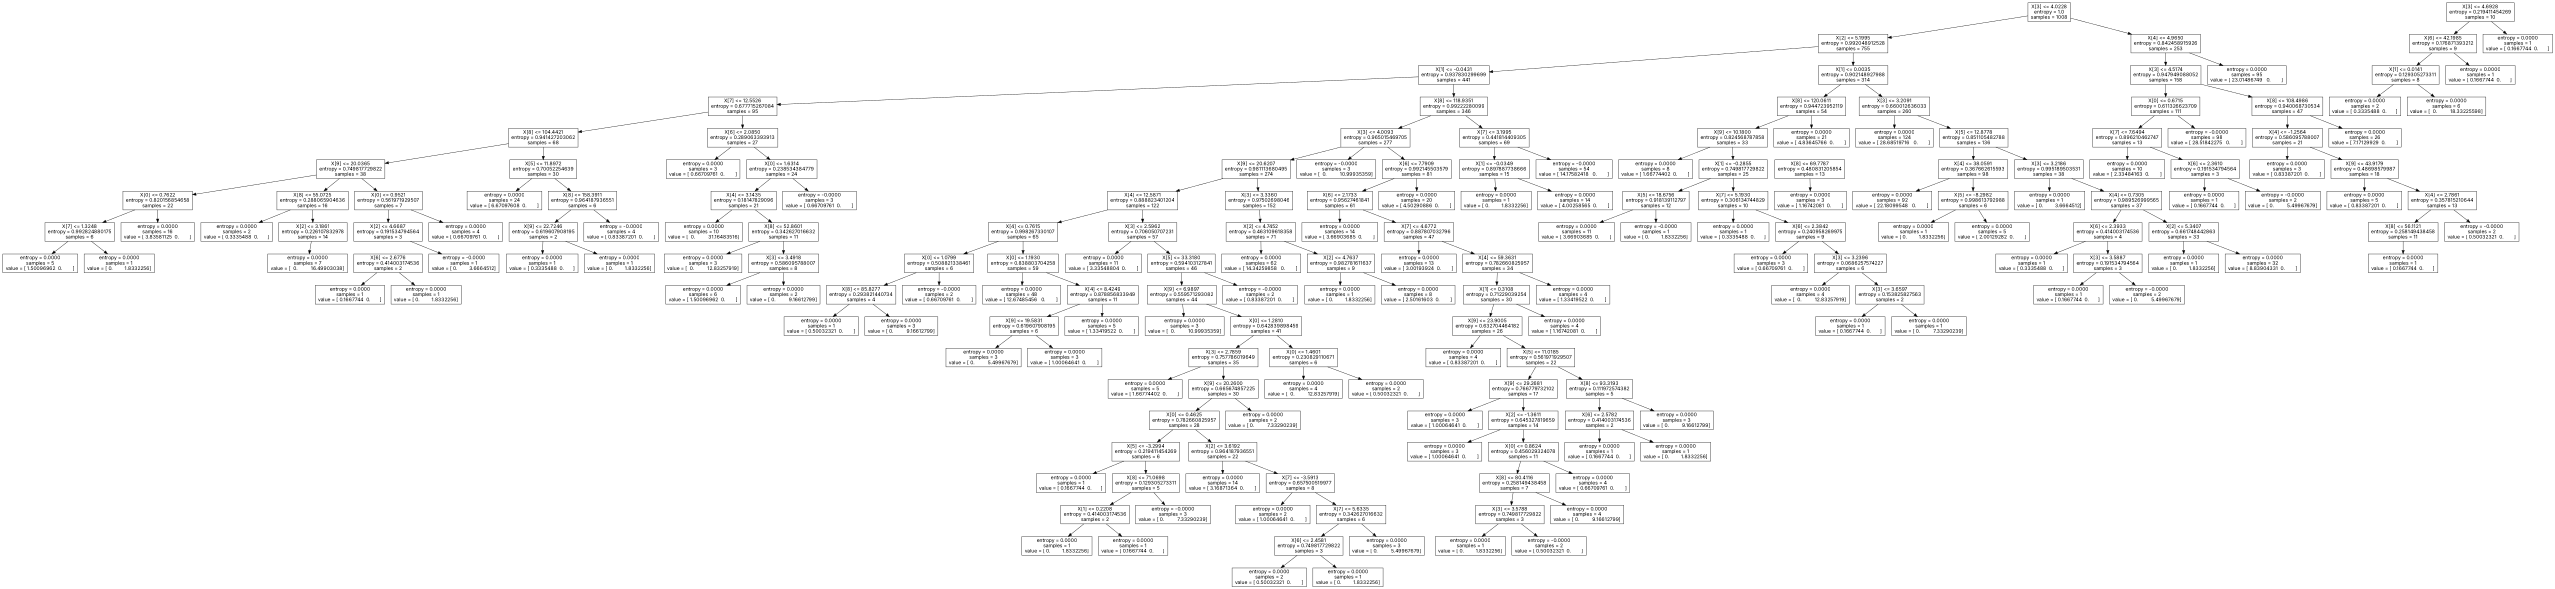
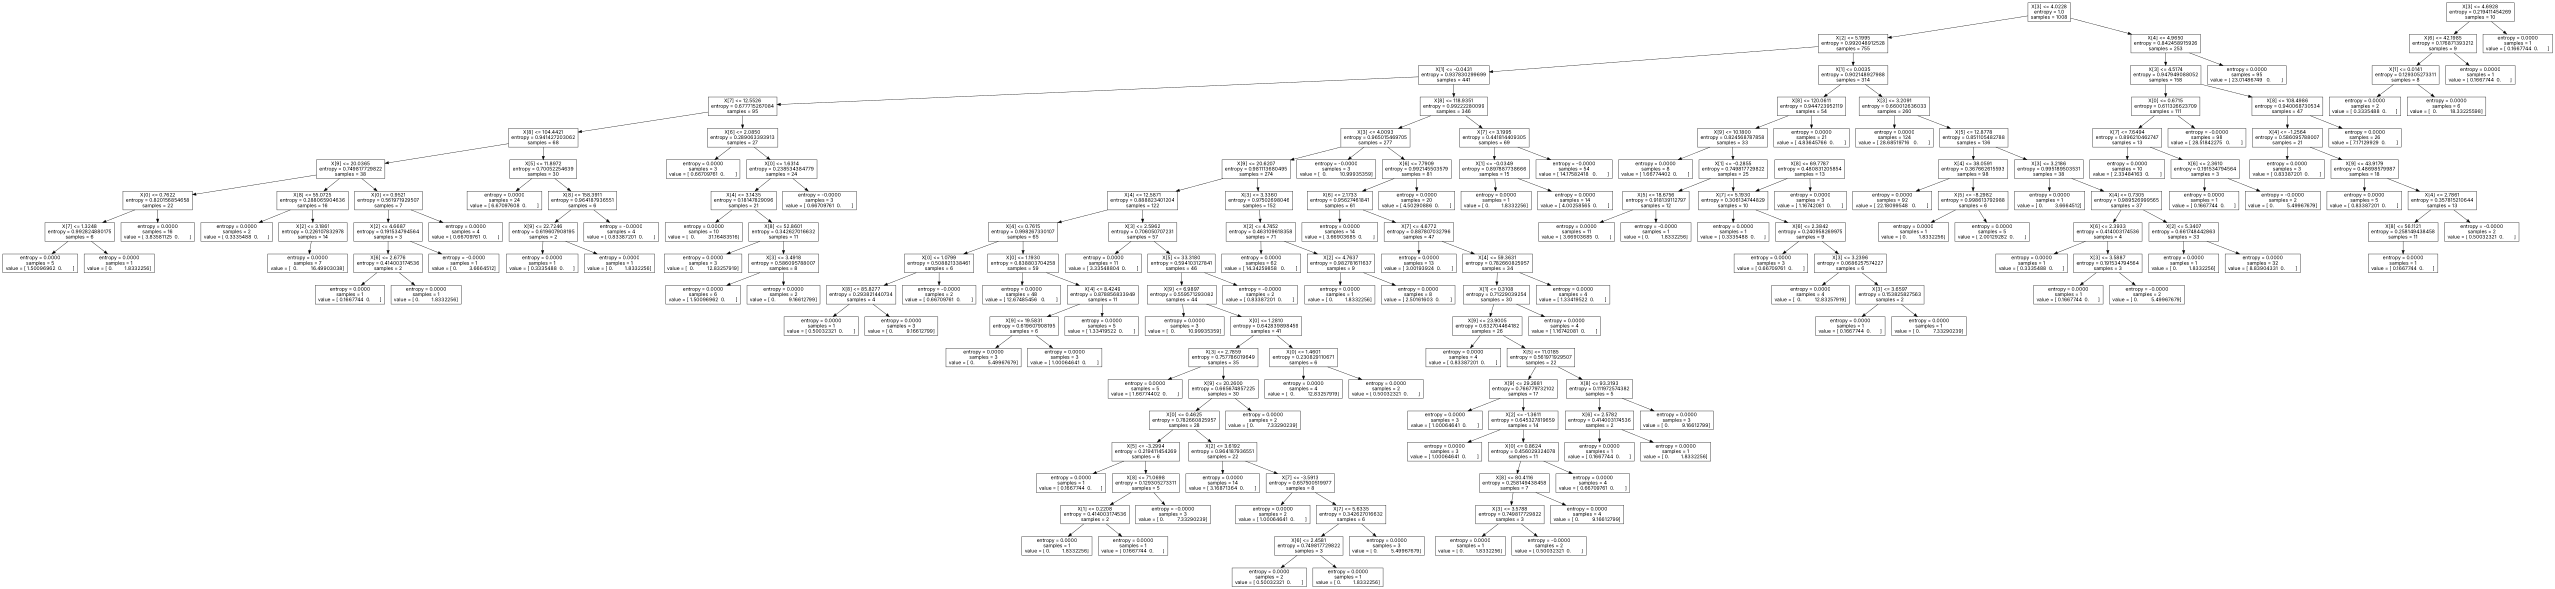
edge "X[8] <= 69.7787 entropy = 0.480831205854 samples = 13" -> "X[7] <= 5.1930 entropy = 0.306134744829 samples = 10": added
edge "X[2] <= 4.6687 entropy = 0.191534794564 samples = 3" -> "X[6] <= 2.6776 entropy = 0.414003174536 samples = 2": added
